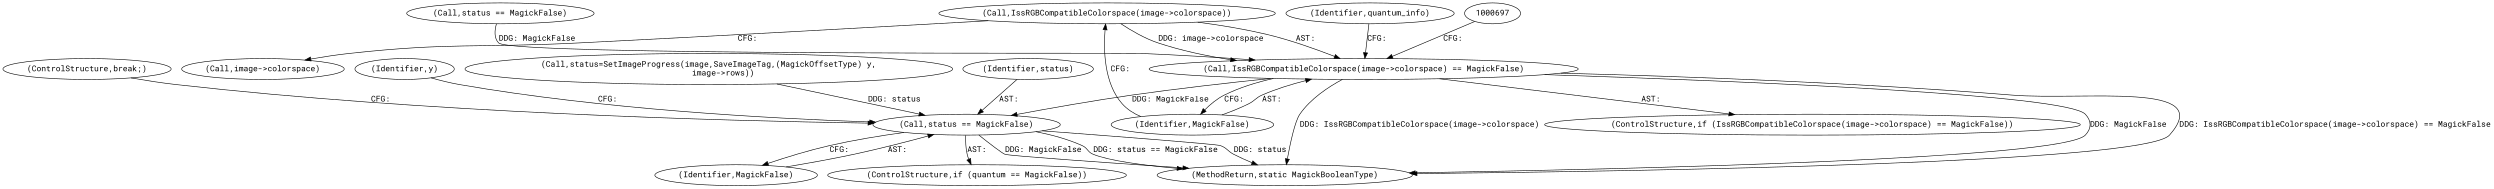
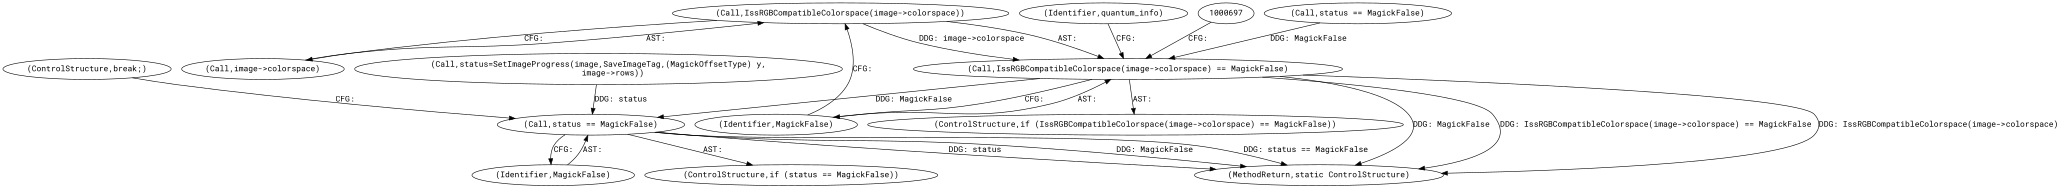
edge "(Call,image->colorspace)" -> "(Call,IssRGBCompatibleColorspace(image->colorspace))": added, label "AST:"
node "(Identifier,y)": removed
node "(Identifier,status)": removed
node "(ControlStructure,if (quantum == MagickFalse))": label "(ControlStructure,if (quantum == MagickFalse))" -> "(ControlStructure,if (status == MagickFalse))"
node "(MethodReturn,static MagickBooleanType)": label "(MethodReturn,static MagickBooleanType)" -> "(MethodReturn,static ControlStructure)"
